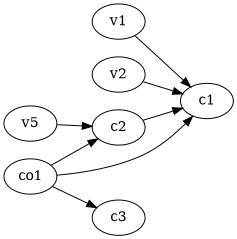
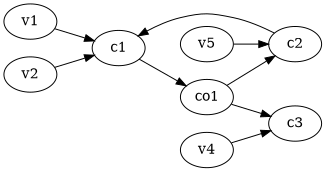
node "v4": added
edge "co1" -> "c1": reversed
